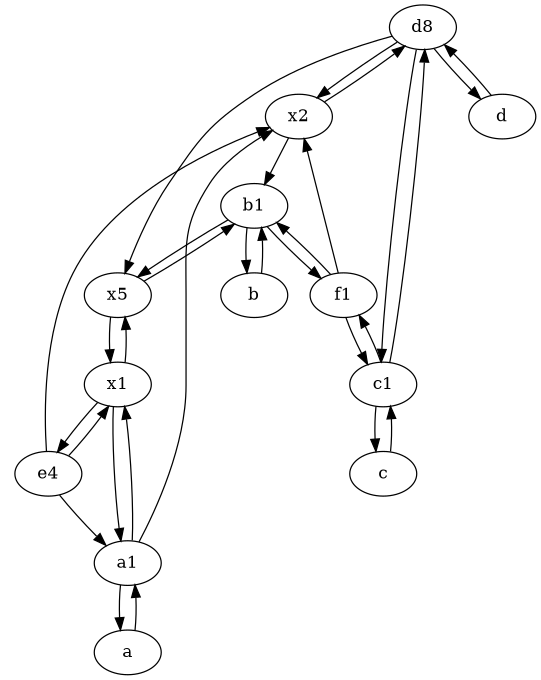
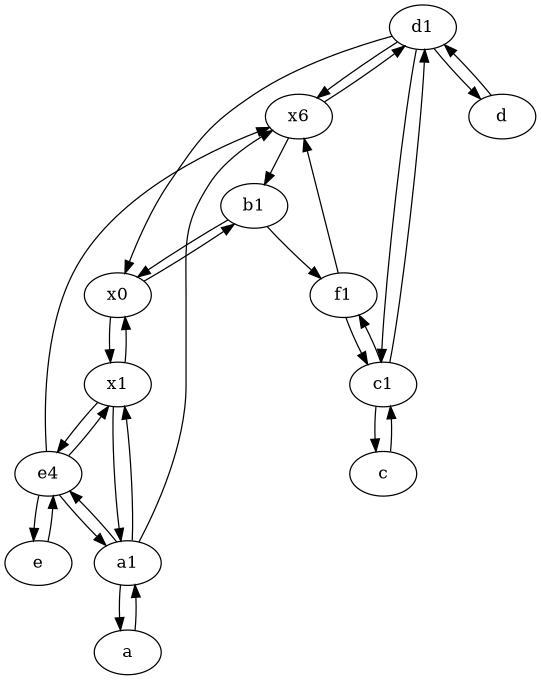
node "d8": label "d8" -> "d1"
node "x2": label "x2" -> "x6"
edge "f1" -> "b1": removed
node "x5": label "x5" -> "x0"
node "b": removed
edge "a1" -> "e4": added
node "e": added
